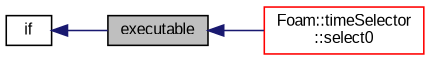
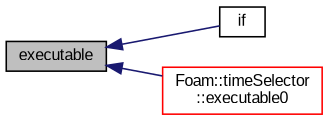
edge "executable" -> "if": reversed
node "Foam::timeSelector ::select0": label "Foam::timeSelector ::select0" -> "Foam::timeSelector ::executable0"
